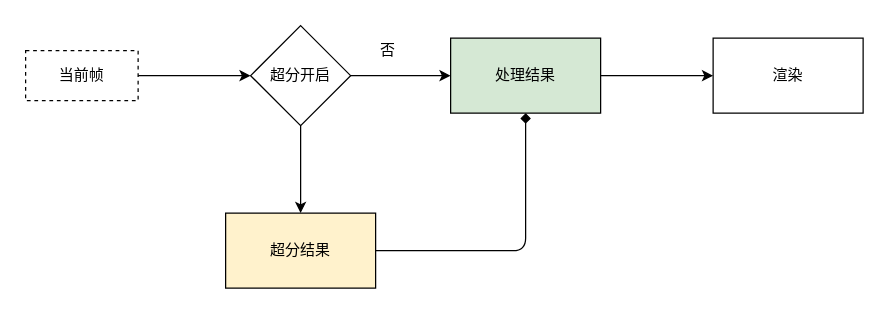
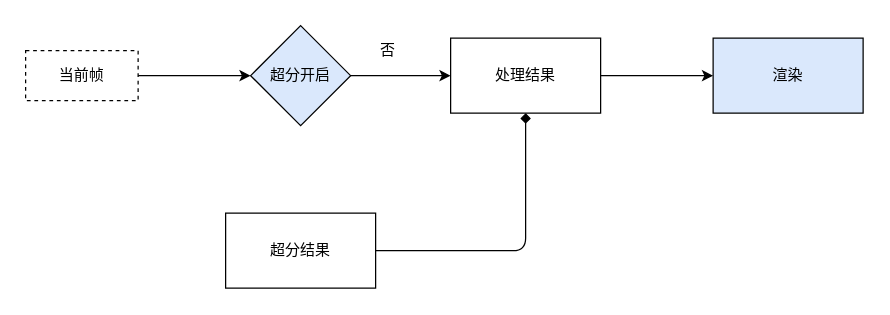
node "超分开启": fillcolor #ffffff -> #dae8fc
node "处理结果": fillcolor #d5e8d4 -> #ffffff
node "渲染": fillcolor #ffffff -> #dae8fc
edge "超分开启" -> "超分结果": removed
node "超分结果": fillcolor #fff2cc -> #ffffff
